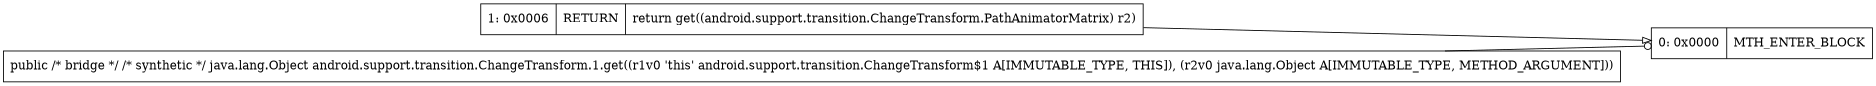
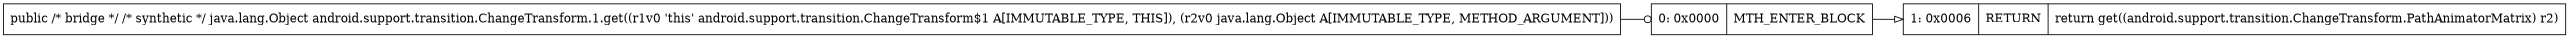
edge "1: 0x0006" -> "0: 0x0000": reversed
